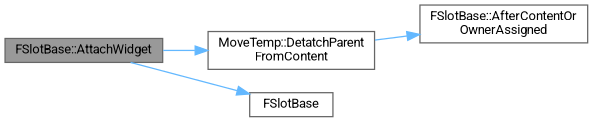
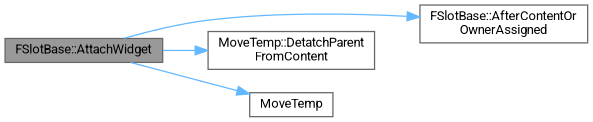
edge "MoveTemp::DetatchParent FromContent" -> "FSlotBase::AfterContentOr OwnerAssigned": now "FSlotBase::AttachWidget" -> "FSlotBase::AfterContentOr OwnerAssigned"
node "FSlotBase": label "FSlotBase" -> "MoveTemp"
